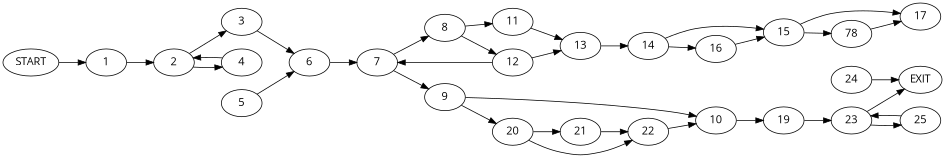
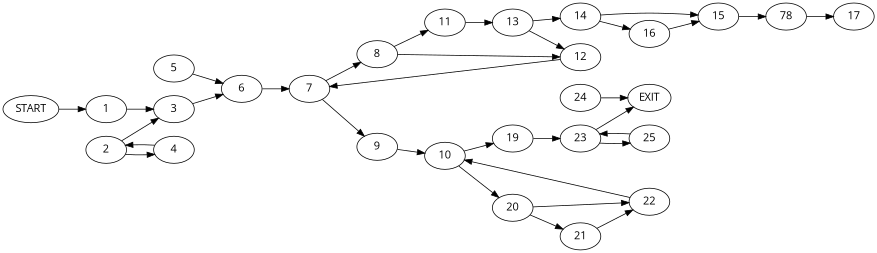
edge "15" -> "17": removed
edge "12" -> "13": reversed
edge "1" -> "2": now "1" -> "3"
edge "9" -> "20": now "10" -> "20"
